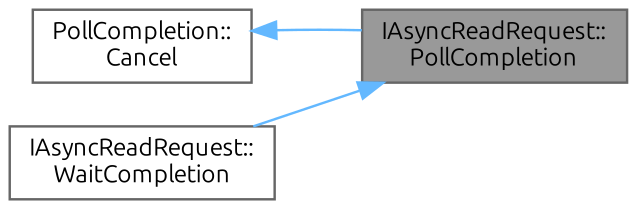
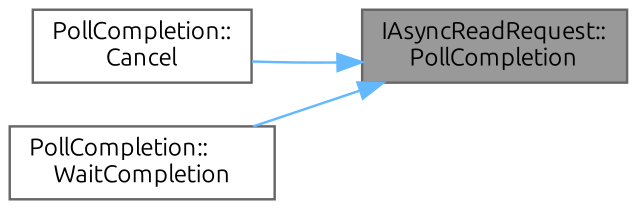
edge "IAsyncReadRequest:: PollCompletion" -> "PollCompletion:: Cancel": reversed
node "IAsyncReadRequest:: WaitCompletion": label "IAsyncReadRequest:: WaitCompletion" -> "PollCompletion:: WaitCompletion"
